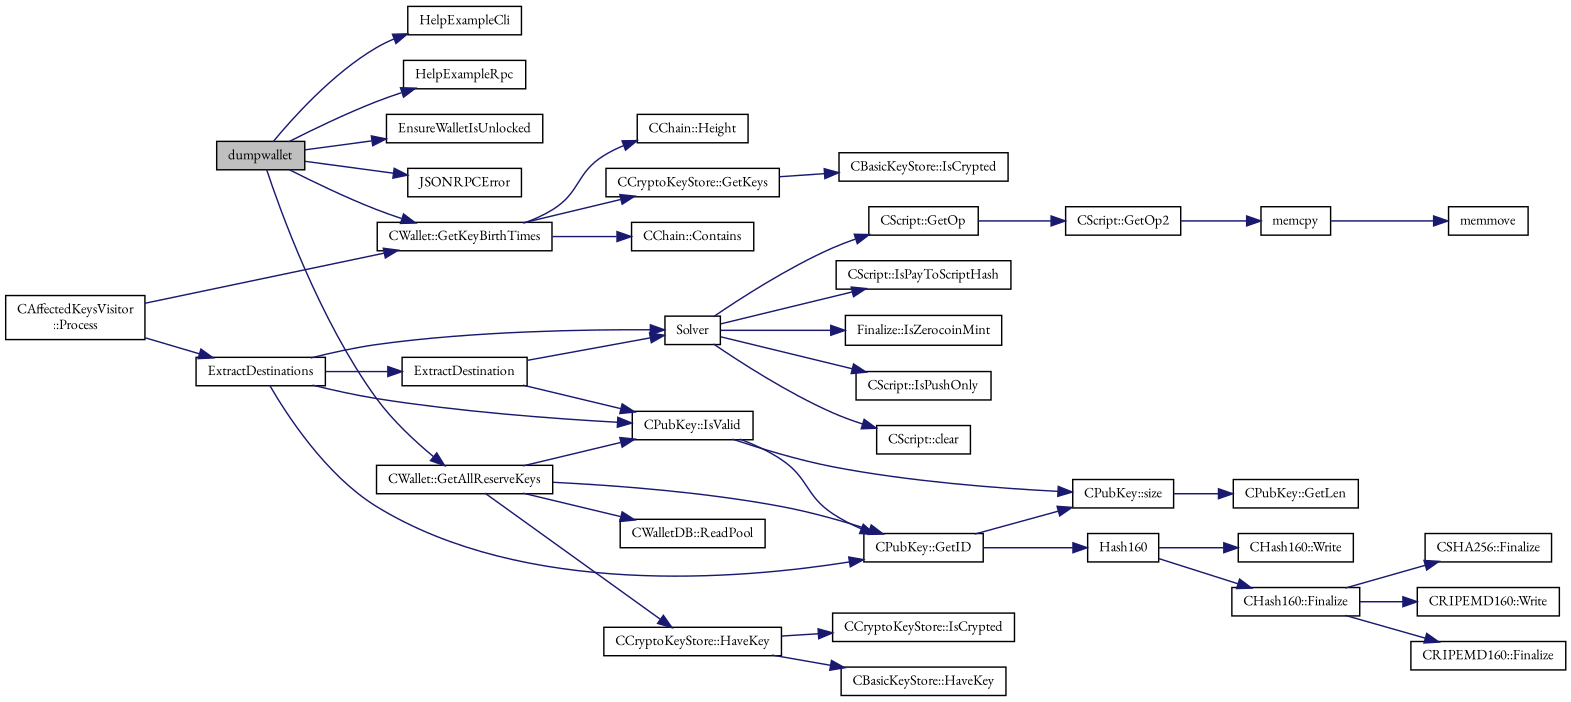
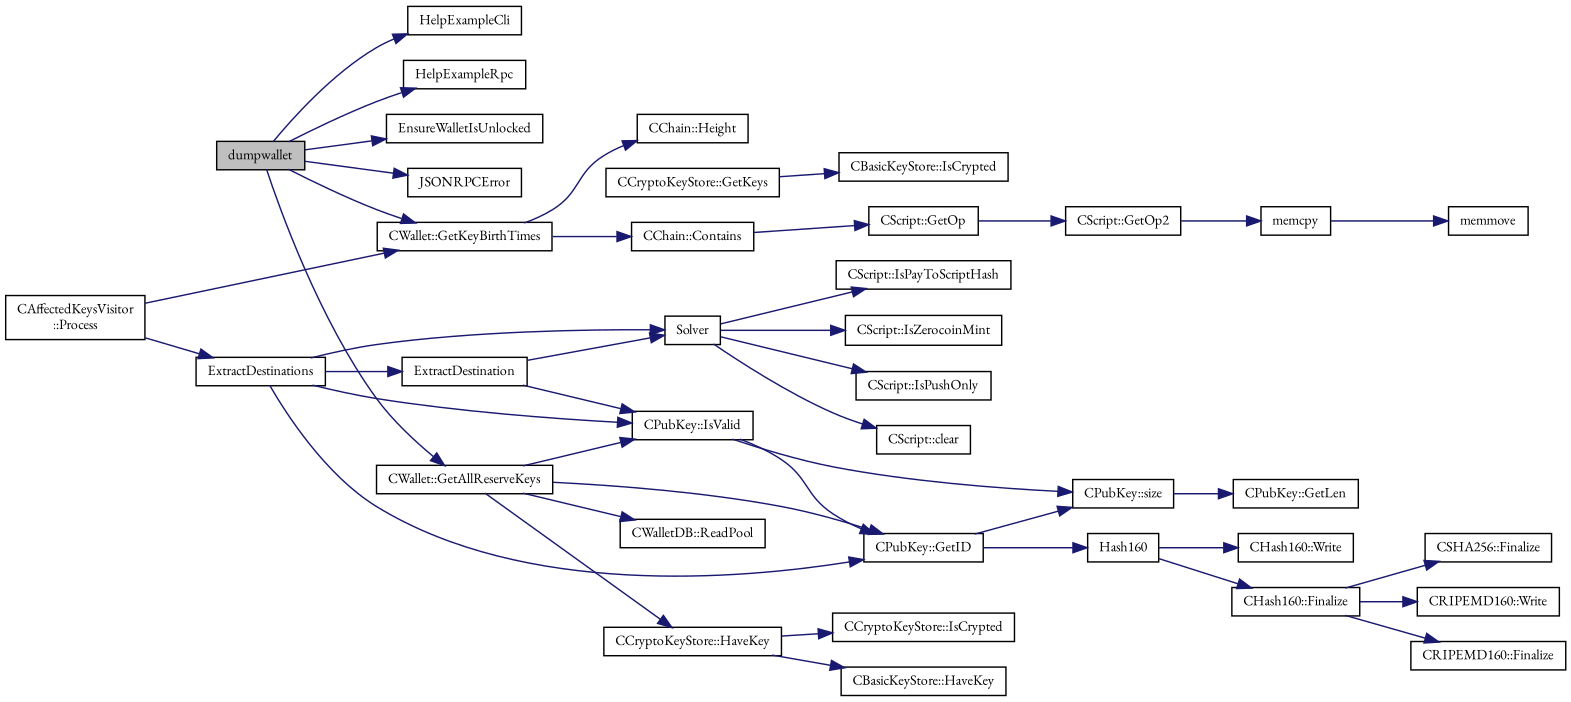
edge "CWallet::GetKeyBirthTimes" -> "CCryptoKeyStore::GetKeys": removed
edge "Solver" -> "CScript::GetOp": now "CChain::Contains" -> "CScript::GetOp"
node "Finalize::IsZerocoinMint": label "Finalize::IsZerocoinMint" -> "CScript::IsZerocoinMint"
